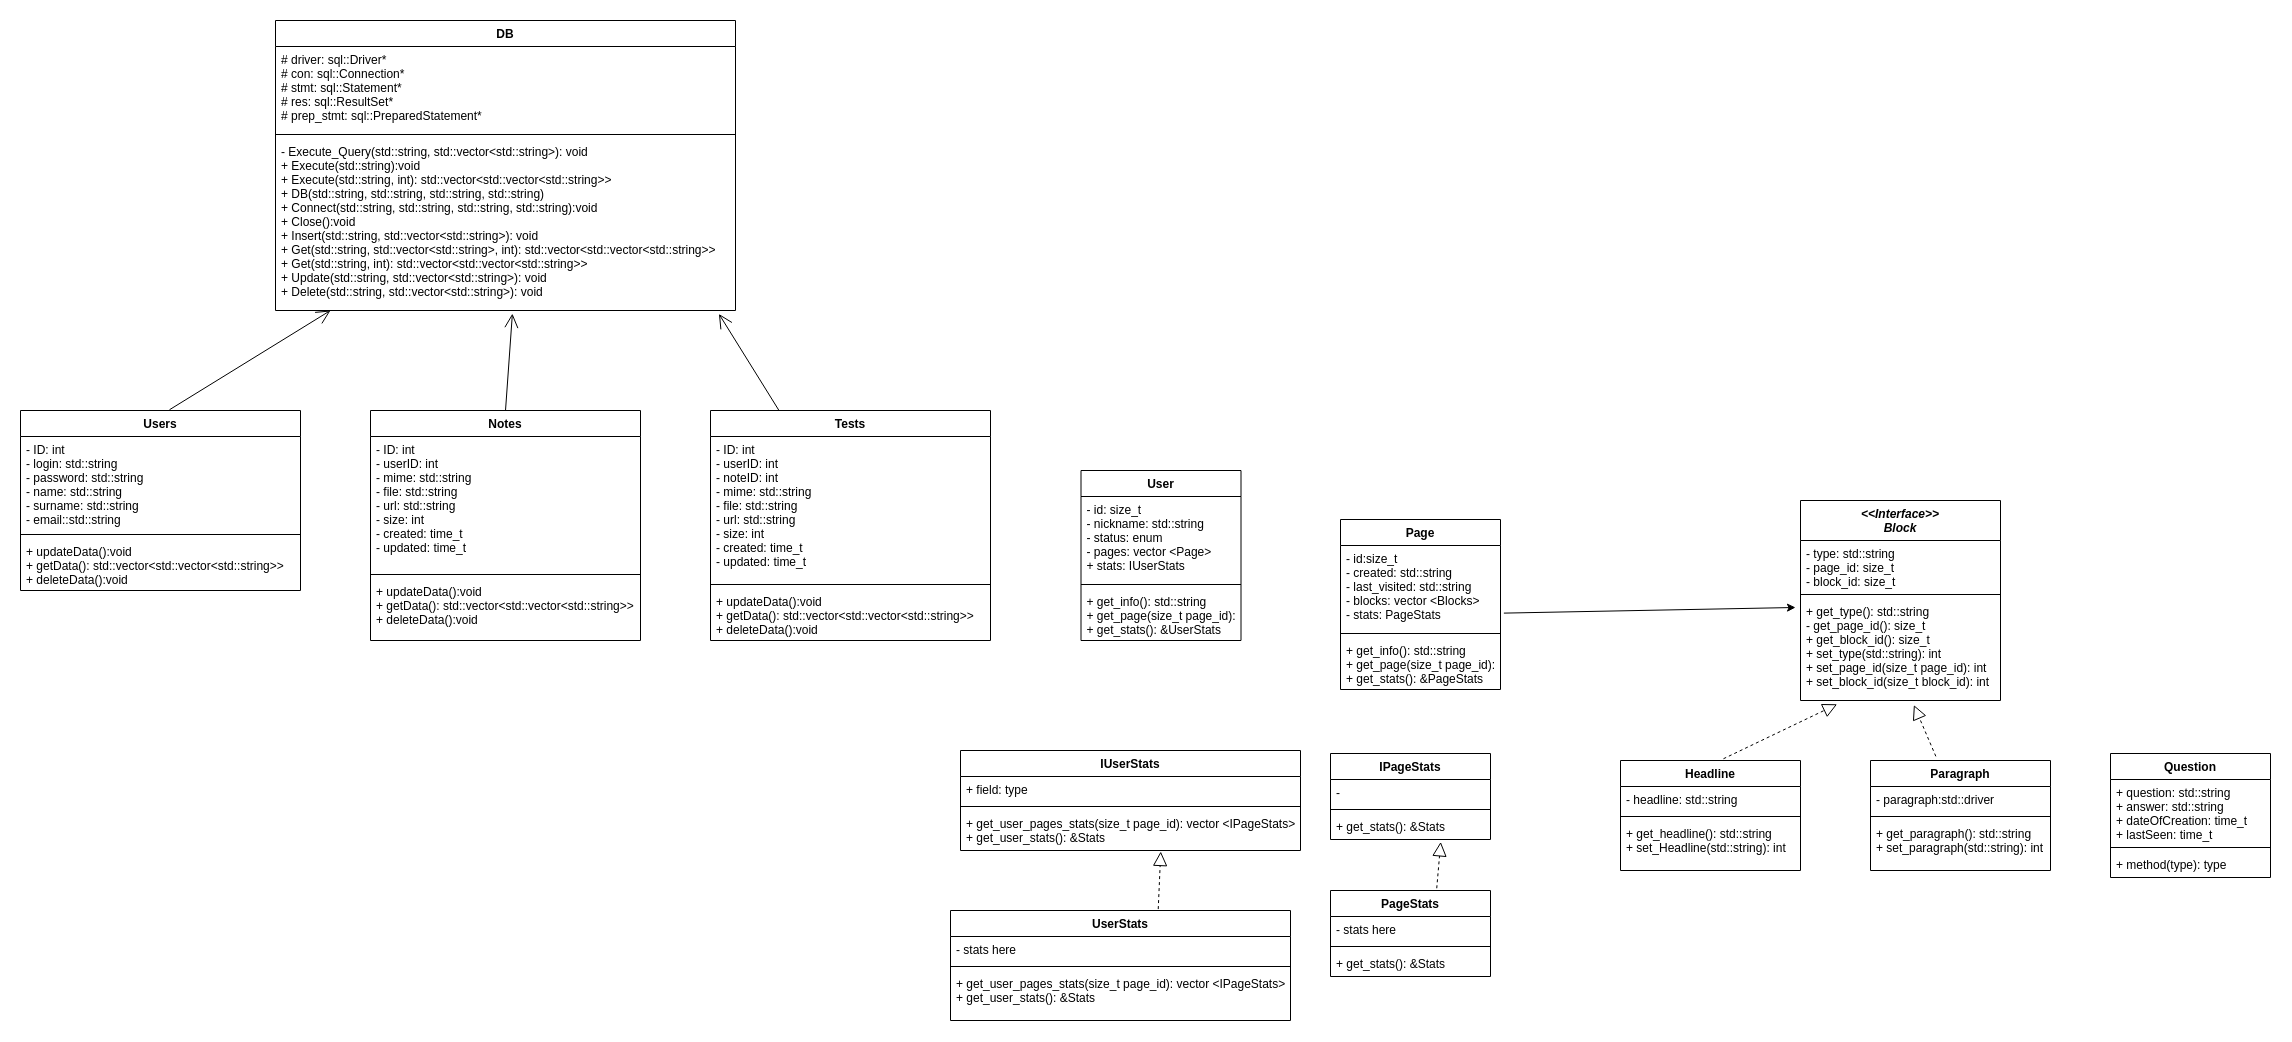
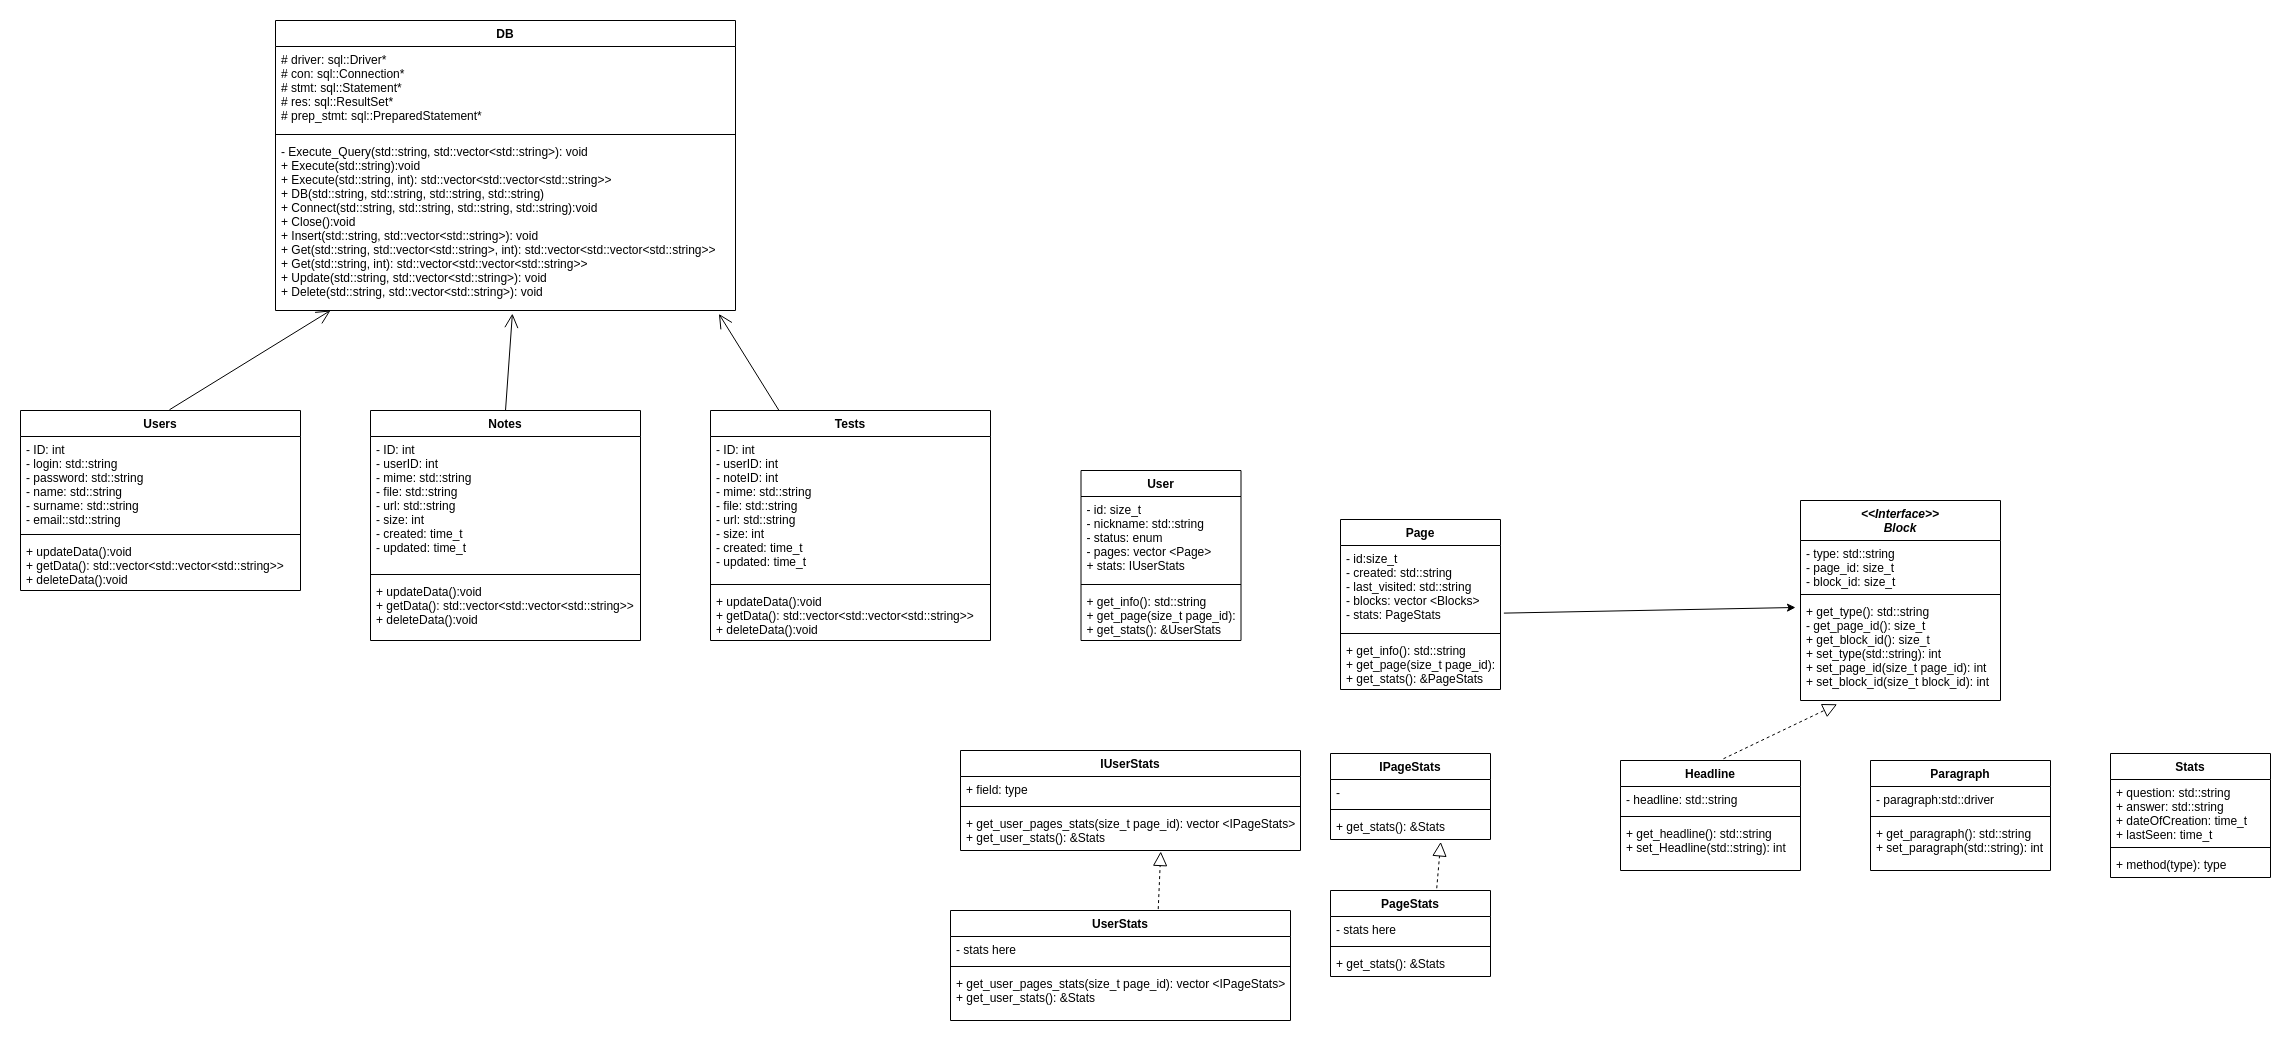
edge "Paragraph" -> "+ get_type(): std::string - get_page_id(): size_t + get_block_id(): size_t + set_type(std::string): int + set_page_id(size_t page_id): int + set_block_id(size_t block_id): int": removed
node "Question": label "Question" -> "Stats"
